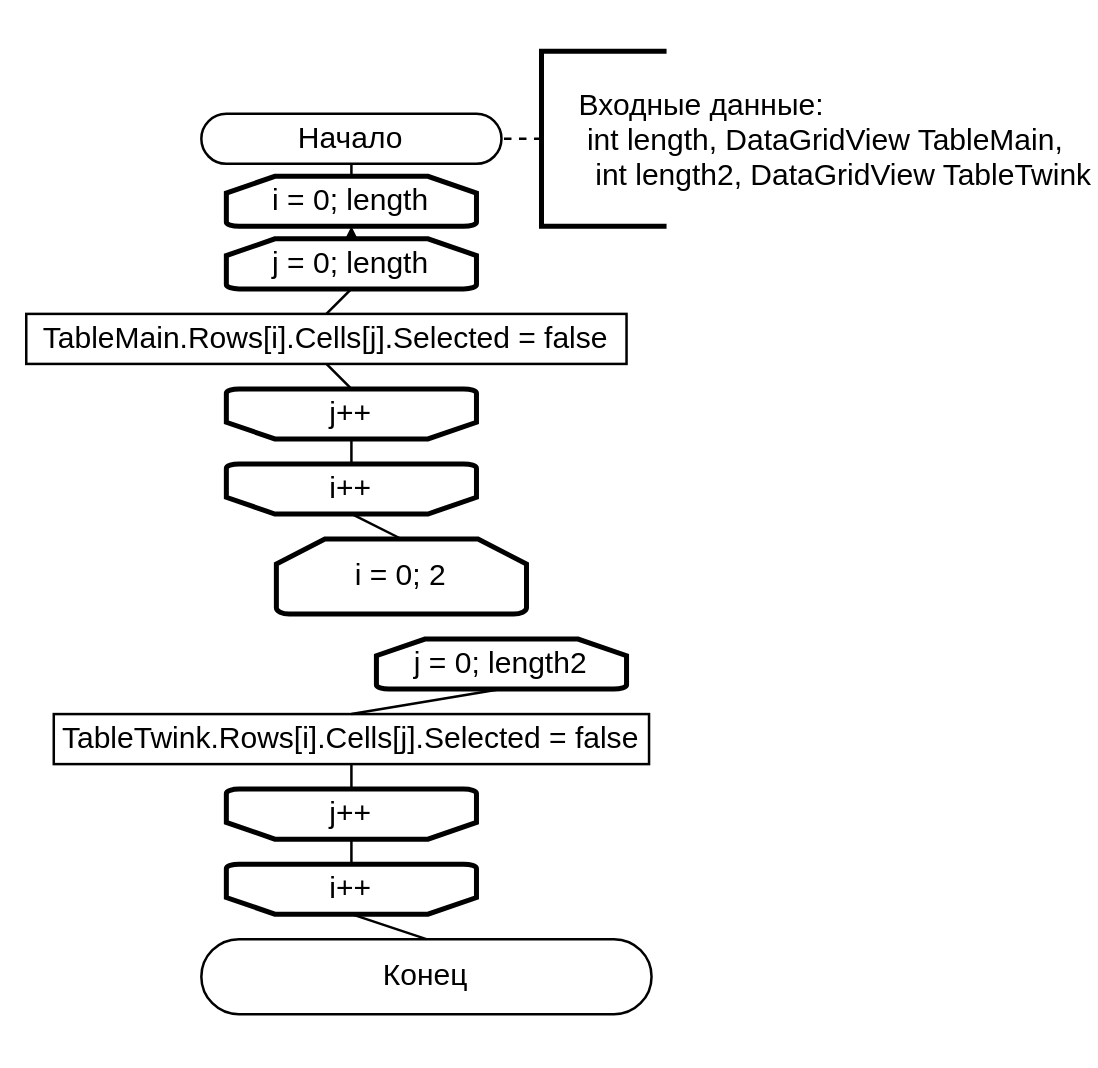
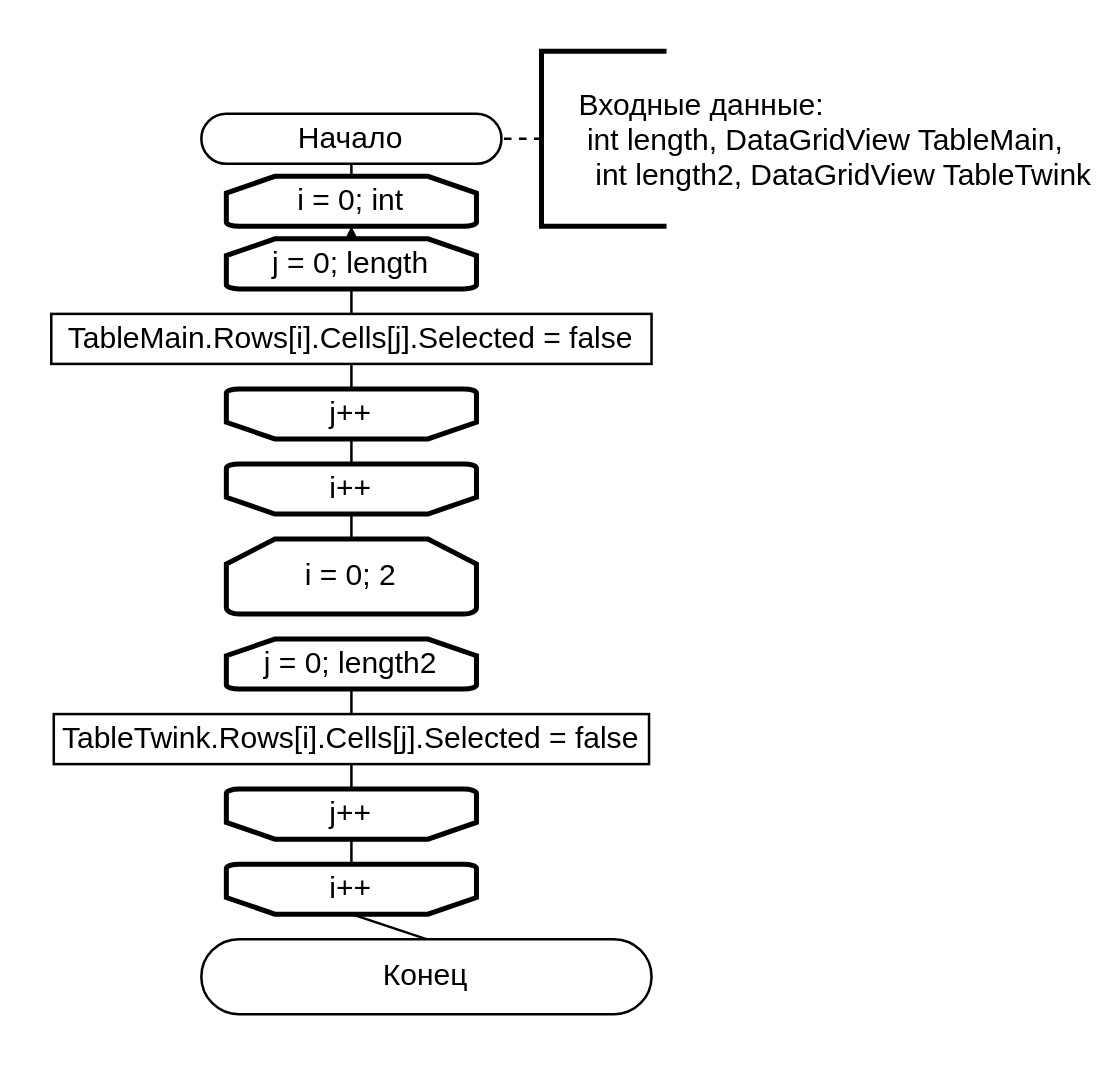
node "i = 0; length": label "i = 0; length" -> "i = 0; int"
node "TableMain.Rows[i].Cells[j].Selected = false": moved (326, 339) -> (351, 339)
node "i = 0; 2": moved (401, 576) -> (351, 576)
node "j = 0; length2": moved (501, 664) -> (351, 664)
